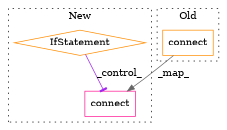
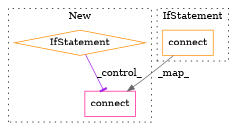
cluster "Old": label "Old" -> "IfStatement"
